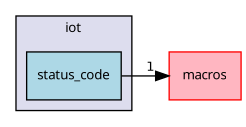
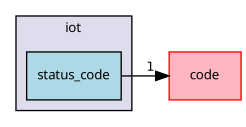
node "macros": label "macros" -> "code"
